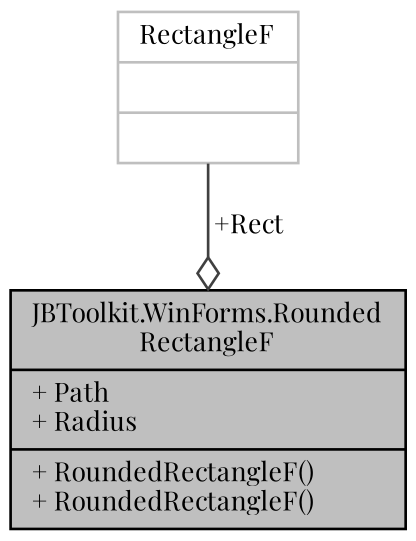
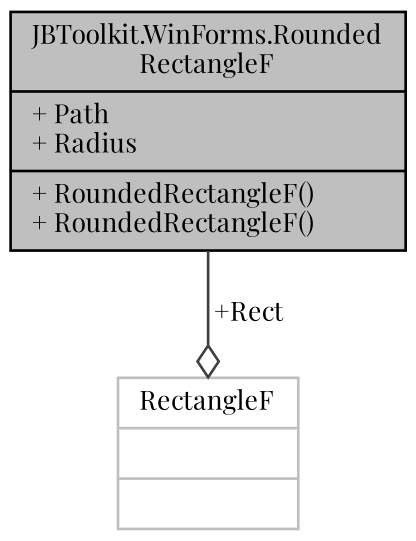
edge "RectangleF" -> "JBToolkit.WinForms.Rounded": reversed
